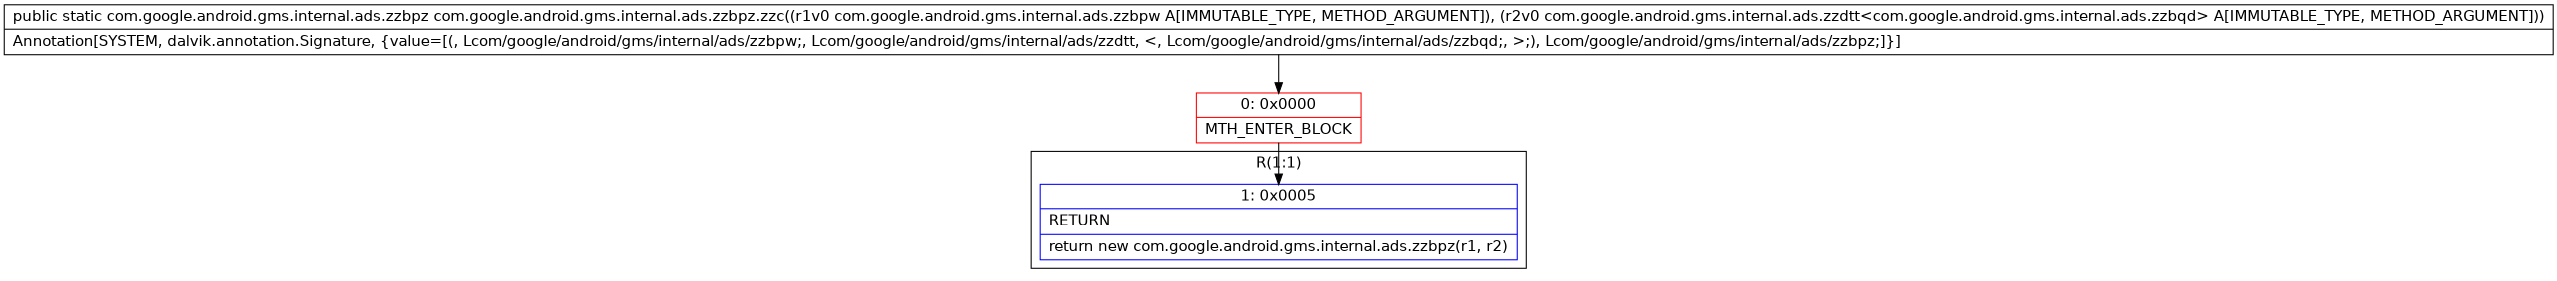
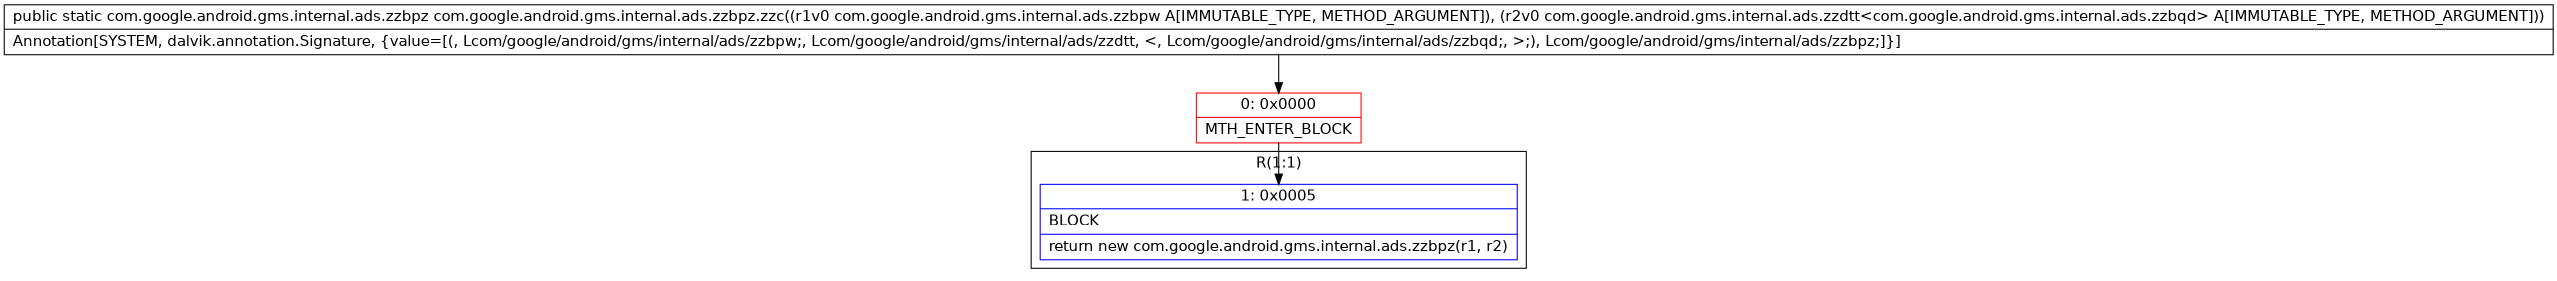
node "1: 0x0005": text "RETURN" -> "BLOCK"
